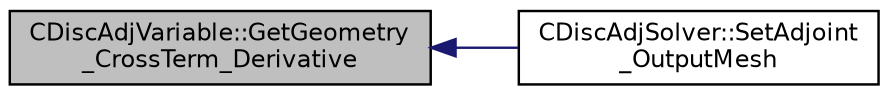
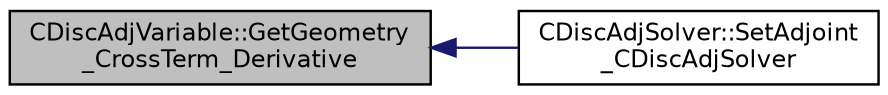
node "CDiscAdjSolver::SetAdjoint _OutputMesh": label "CDiscAdjSolver::SetAdjoint _OutputMesh" -> "CDiscAdjSolver::SetAdjoint _CDiscAdjSolver"
